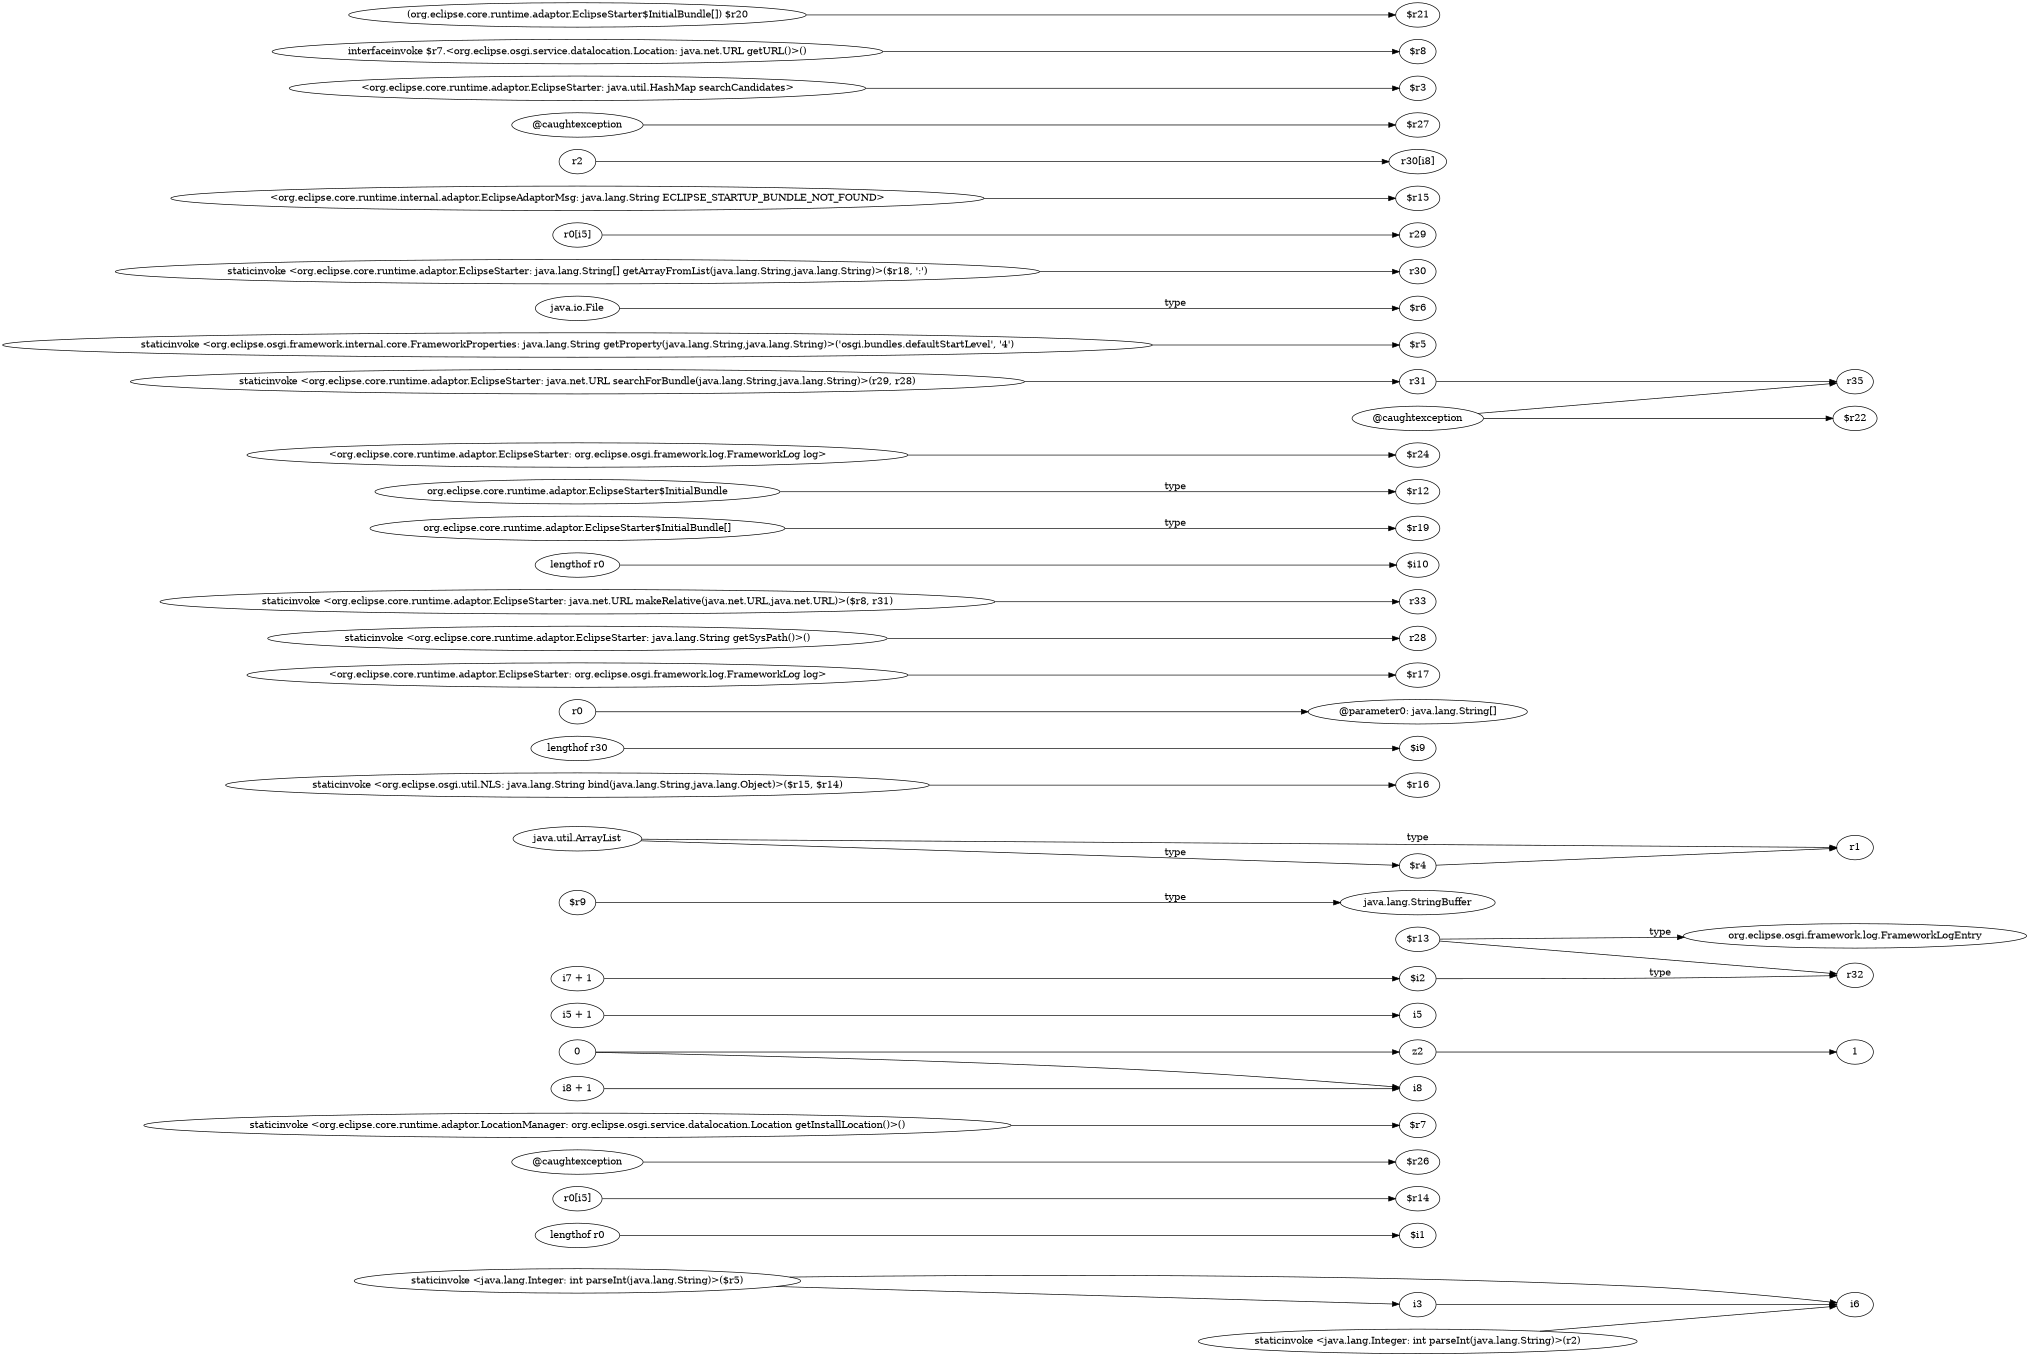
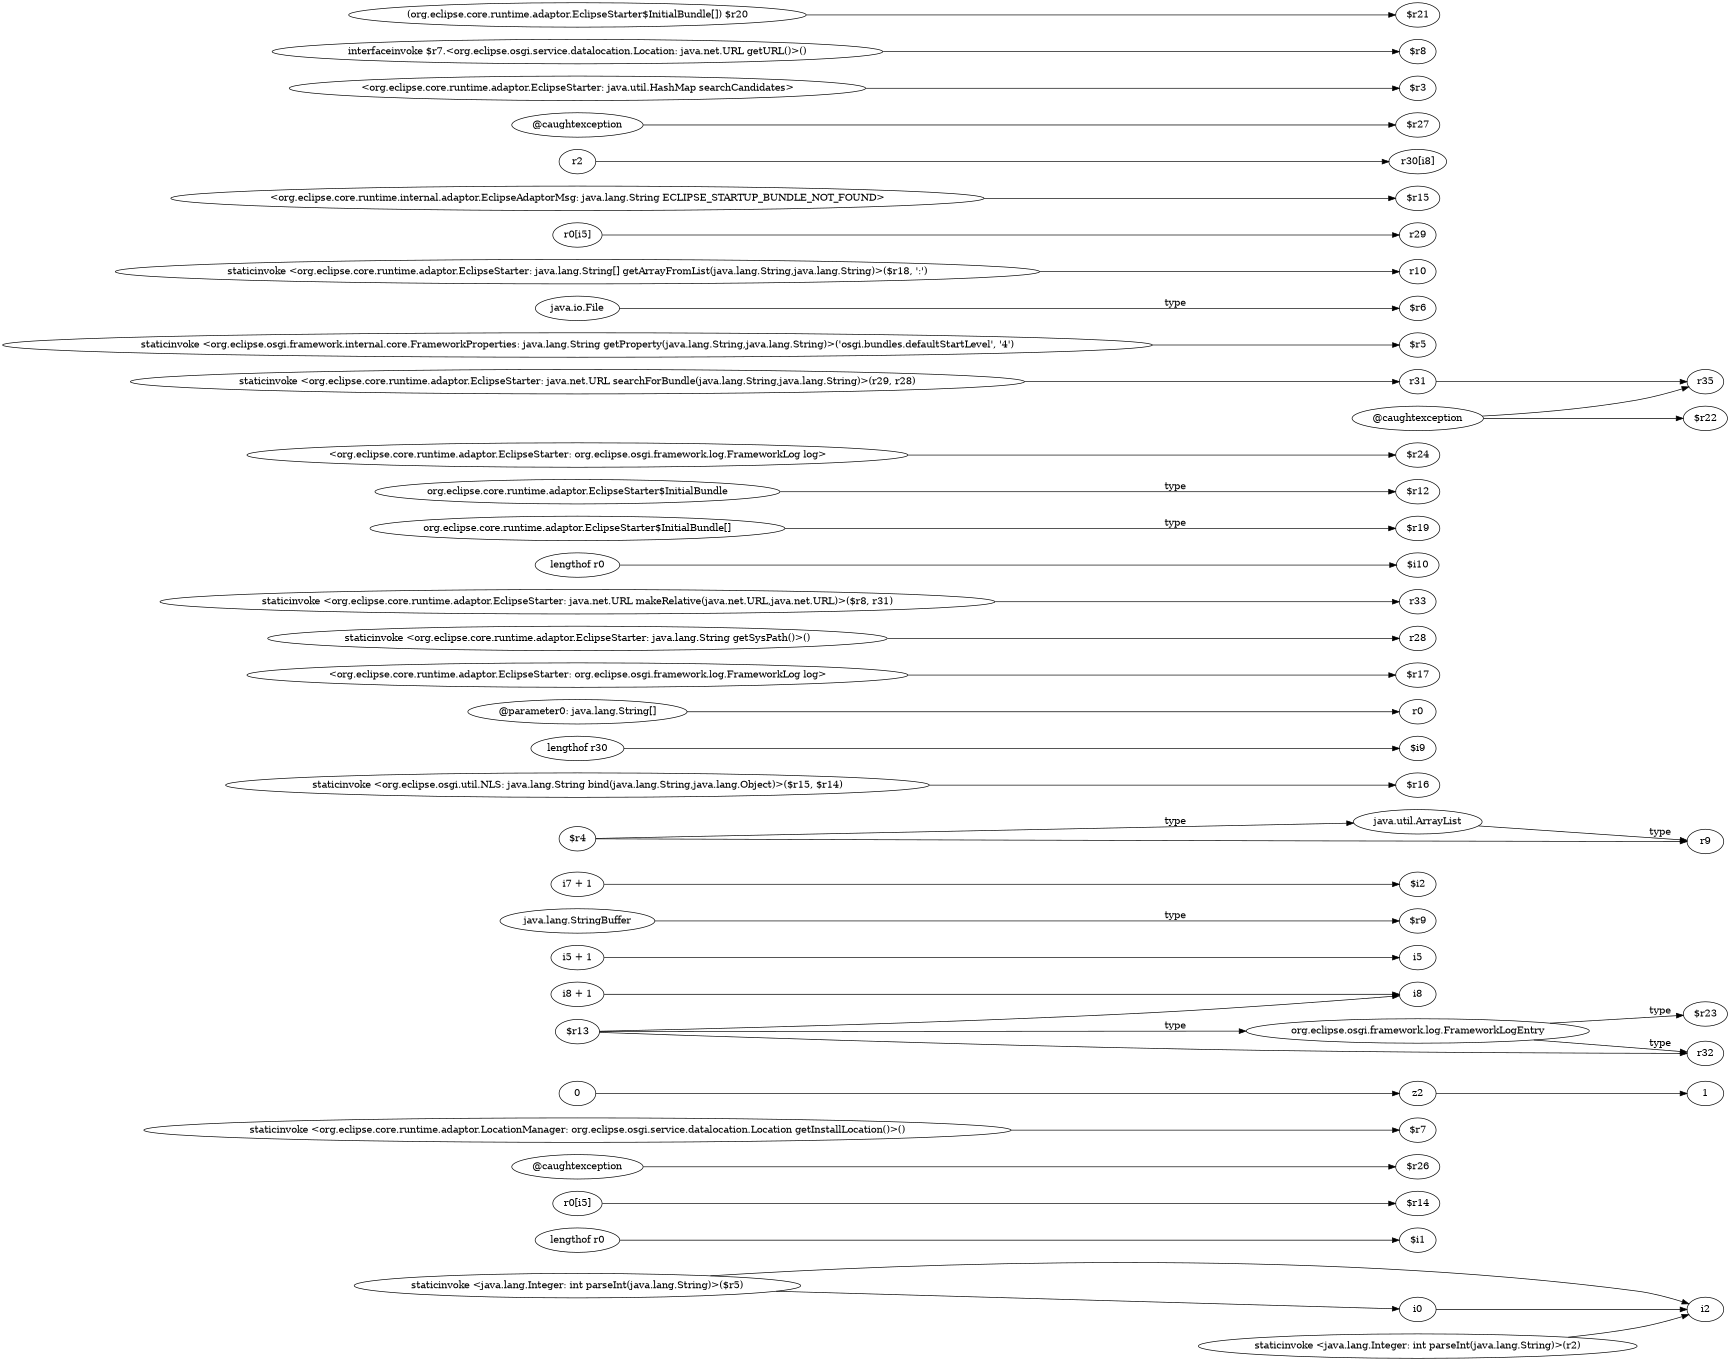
node "r30": label "r30" -> "r10"
edge "r0" -> "@parameter0: java.lang.String[]": reversed
node "r1": label "r1" -> "r9"
edge "java.util.ArrayList" -> "$r4": reversed
edge "$r9" -> "java.lang.StringBuffer": reversed
edge "$i2" -> "r32": now "org.eclipse.osgi.framework.log.FrameworkLogEntry" -> "r32"
node "$r23": added
edge "0" -> "i8": now "$r13" -> "i8"
node "i3": label "i3" -> "i0"
node "i6": label "i6" -> "i2"
